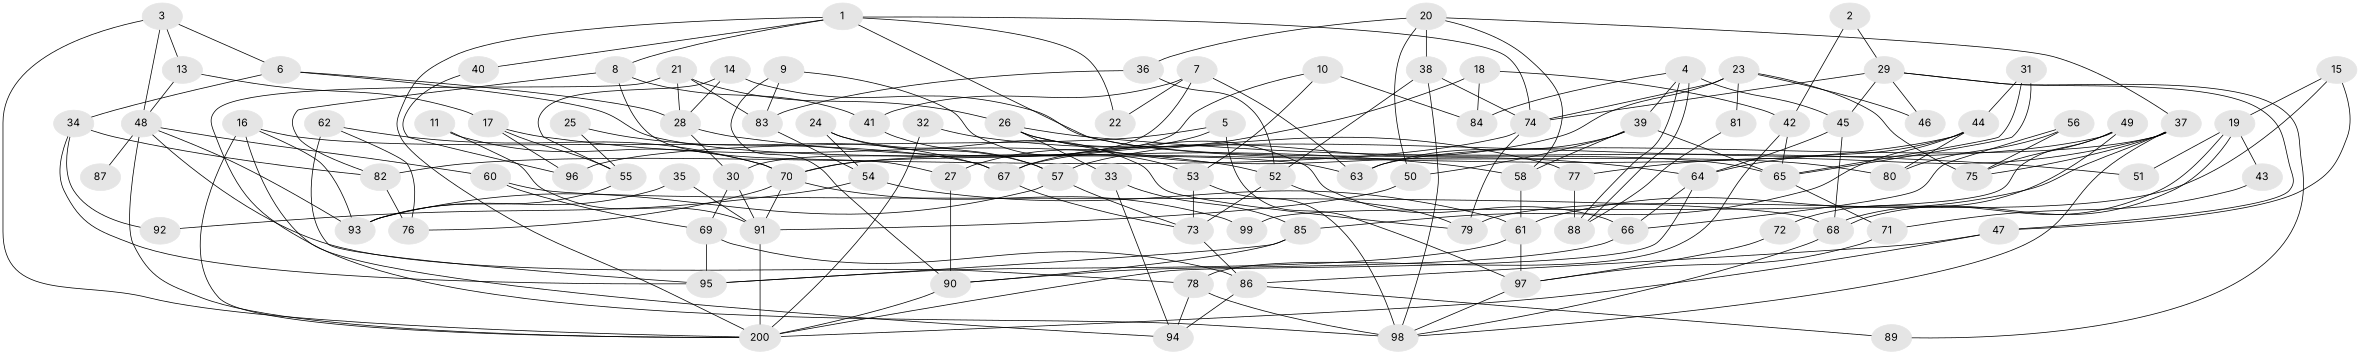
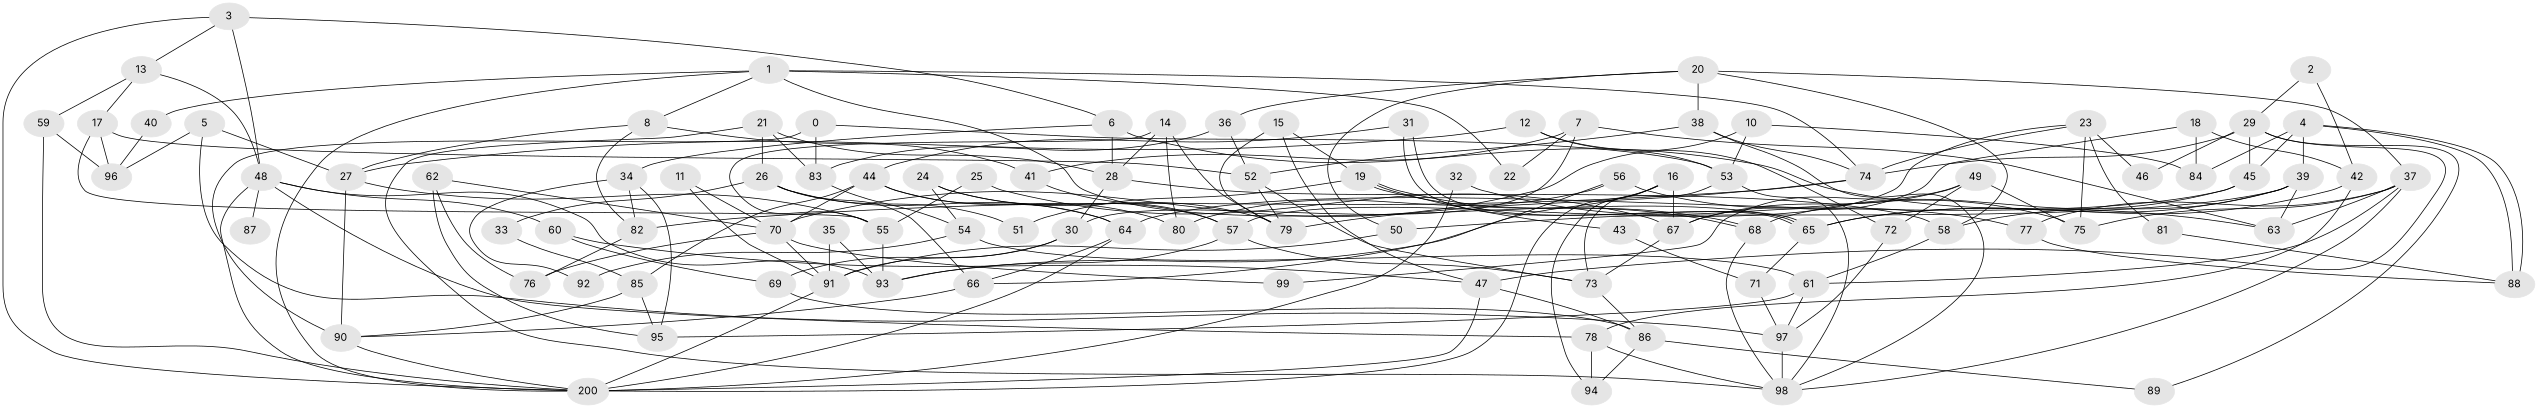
node "9": label "9" -> "0"
node "59": added
node "12": added
edge "14" -- "79": added
edge "27" -- "55": added
edge "60" -- "68": now "60" -- "47"
edge "33" -- "94": removed
edge "69" -- "95": removed
